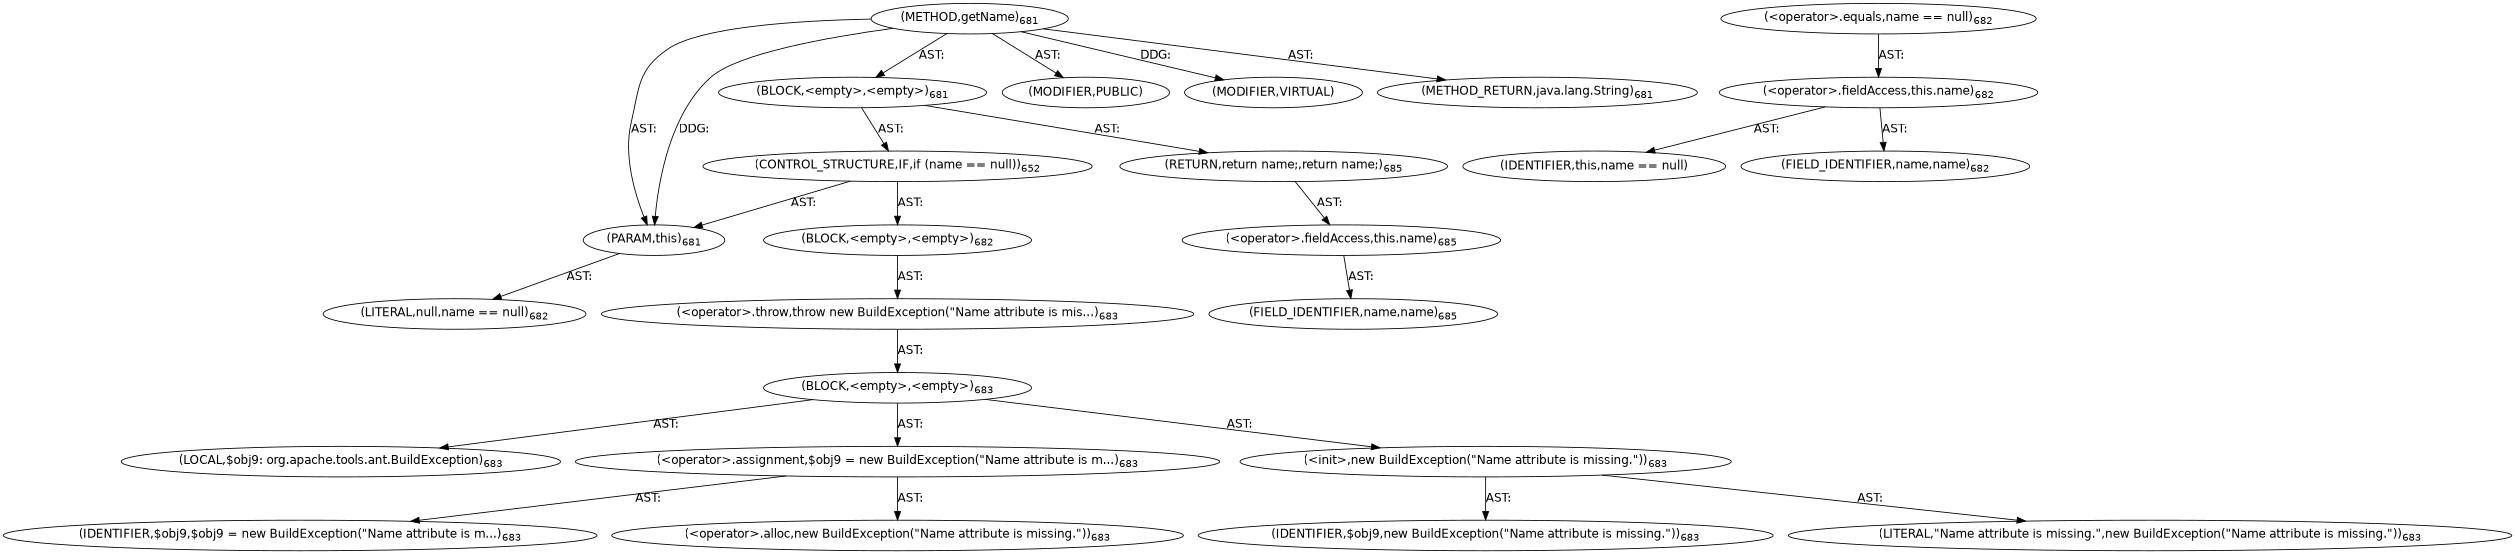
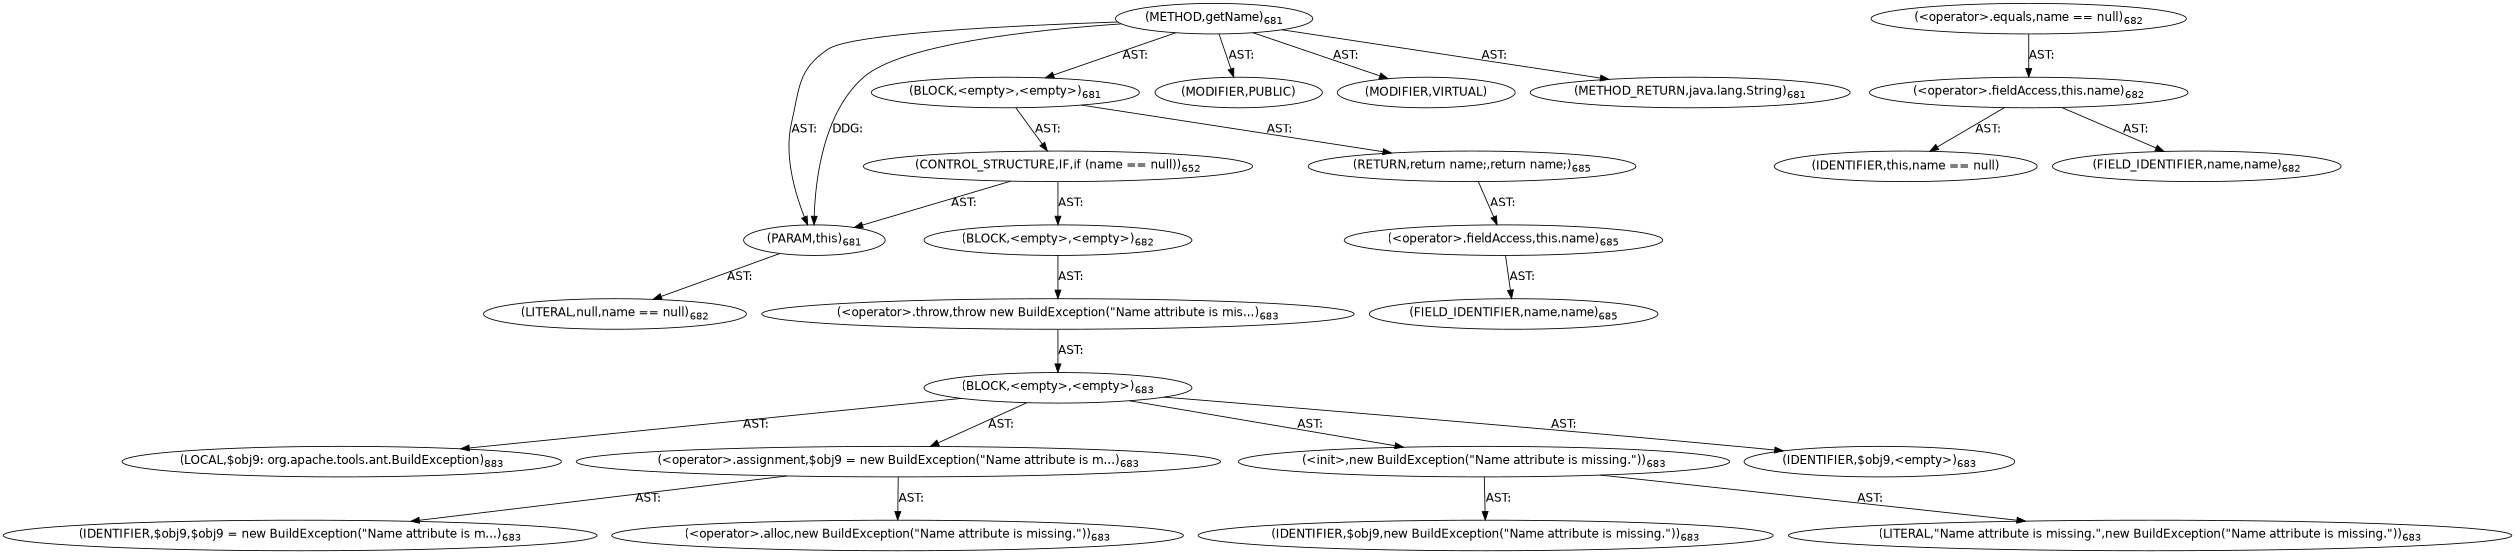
edge "(METHOD,getName)" -> "(MODIFIER,VIRTUAL)": label "DDG: " -> "AST: "
node "(LOCAL,$obj9: org.apache.tools.ant.BuildException)": text "683" -> "883"
node "(IDENTIFIER,$obj9,<empty>)": added
